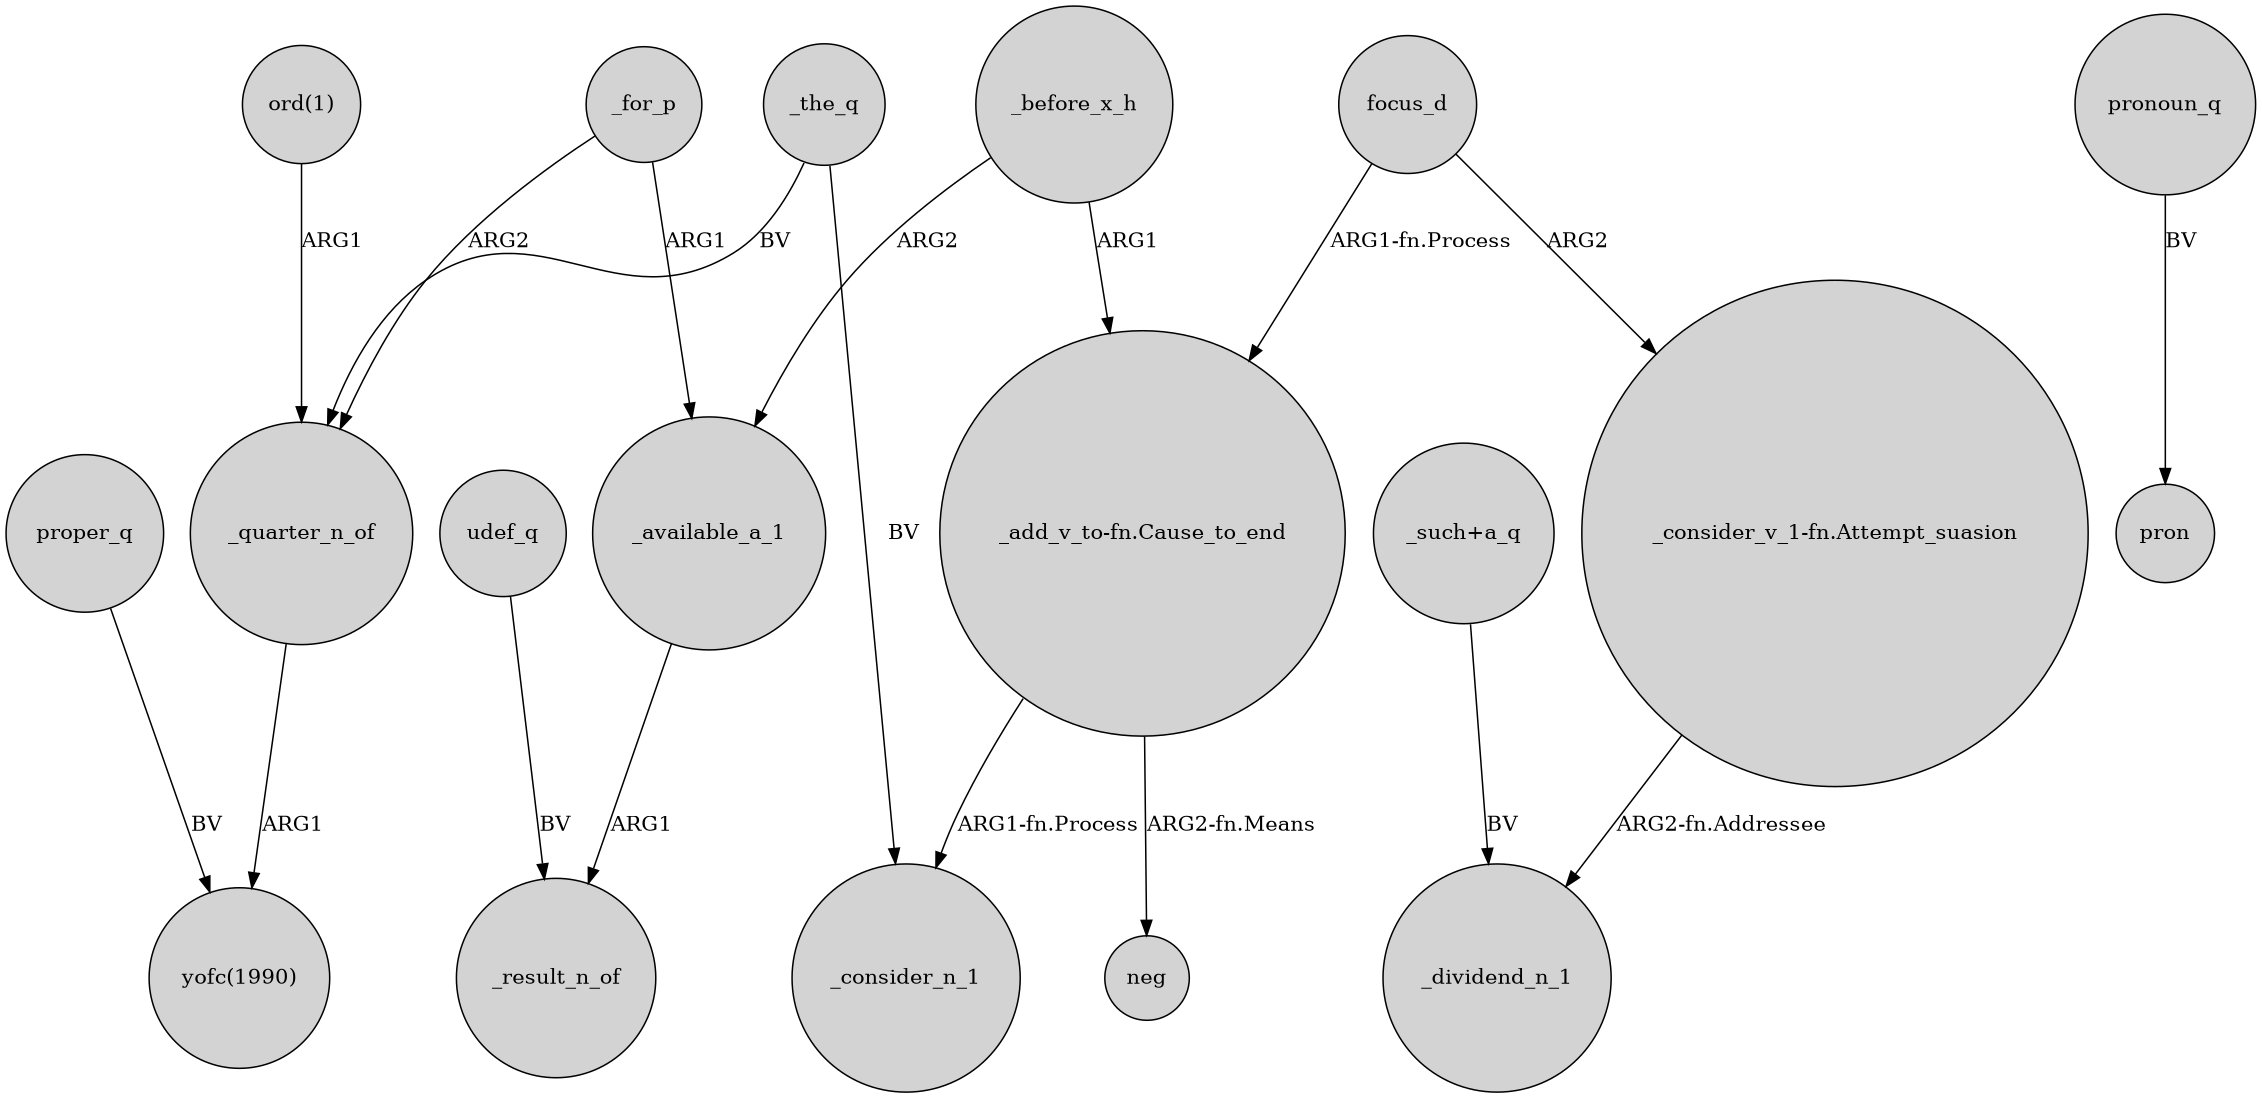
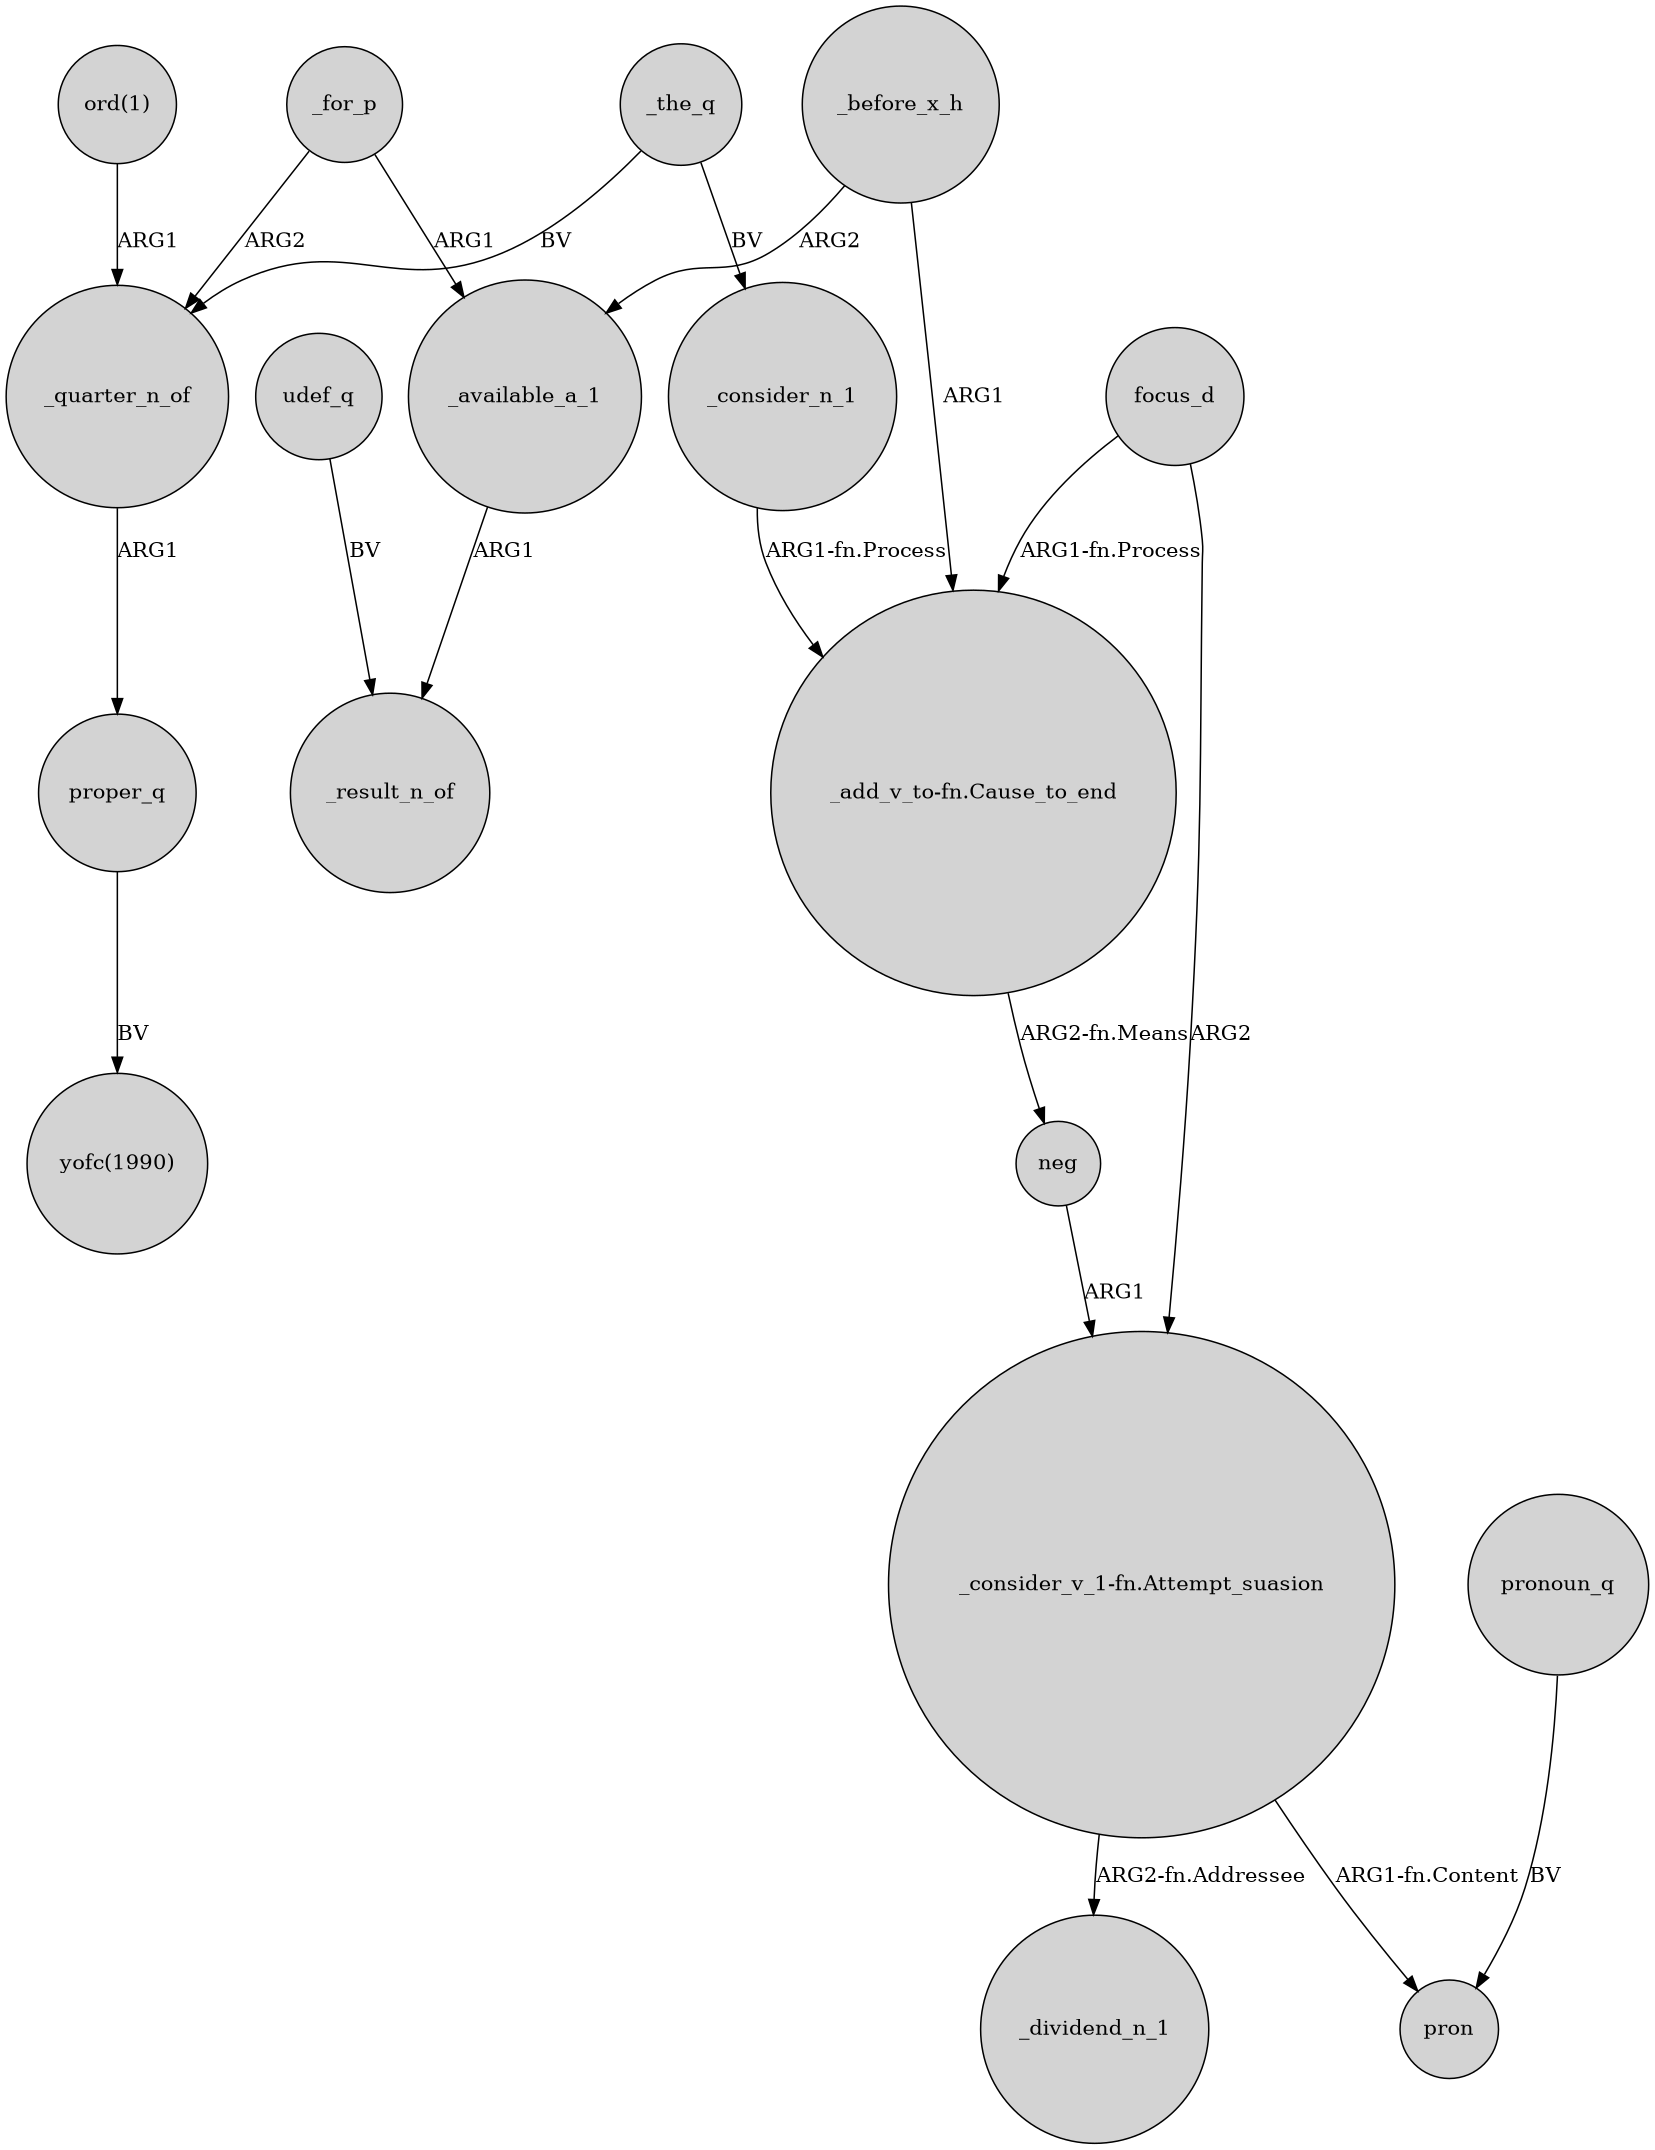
node "_such+a_q": removed
edge "_quarter_n_of" -> "yofc(1990)": now "_quarter_n_of" -> "proper_q"
edge "_add_v_to-fn.Cause_to_end" -> "_consider_n_1": reversed
edge "neg" -> "_consider_v_1-fn.Attempt_suasion": added, label "ARG1"
edge "_consider_v_1-fn.Attempt_suasion" -> "pron": added, label "ARG1-fn.Content"
